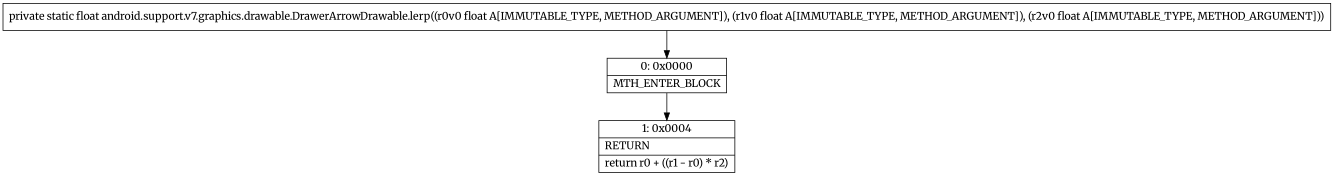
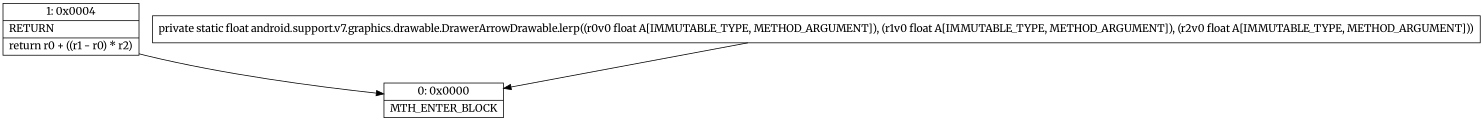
edge "0: 0x0000" -> "1: 0x0004": reversed
